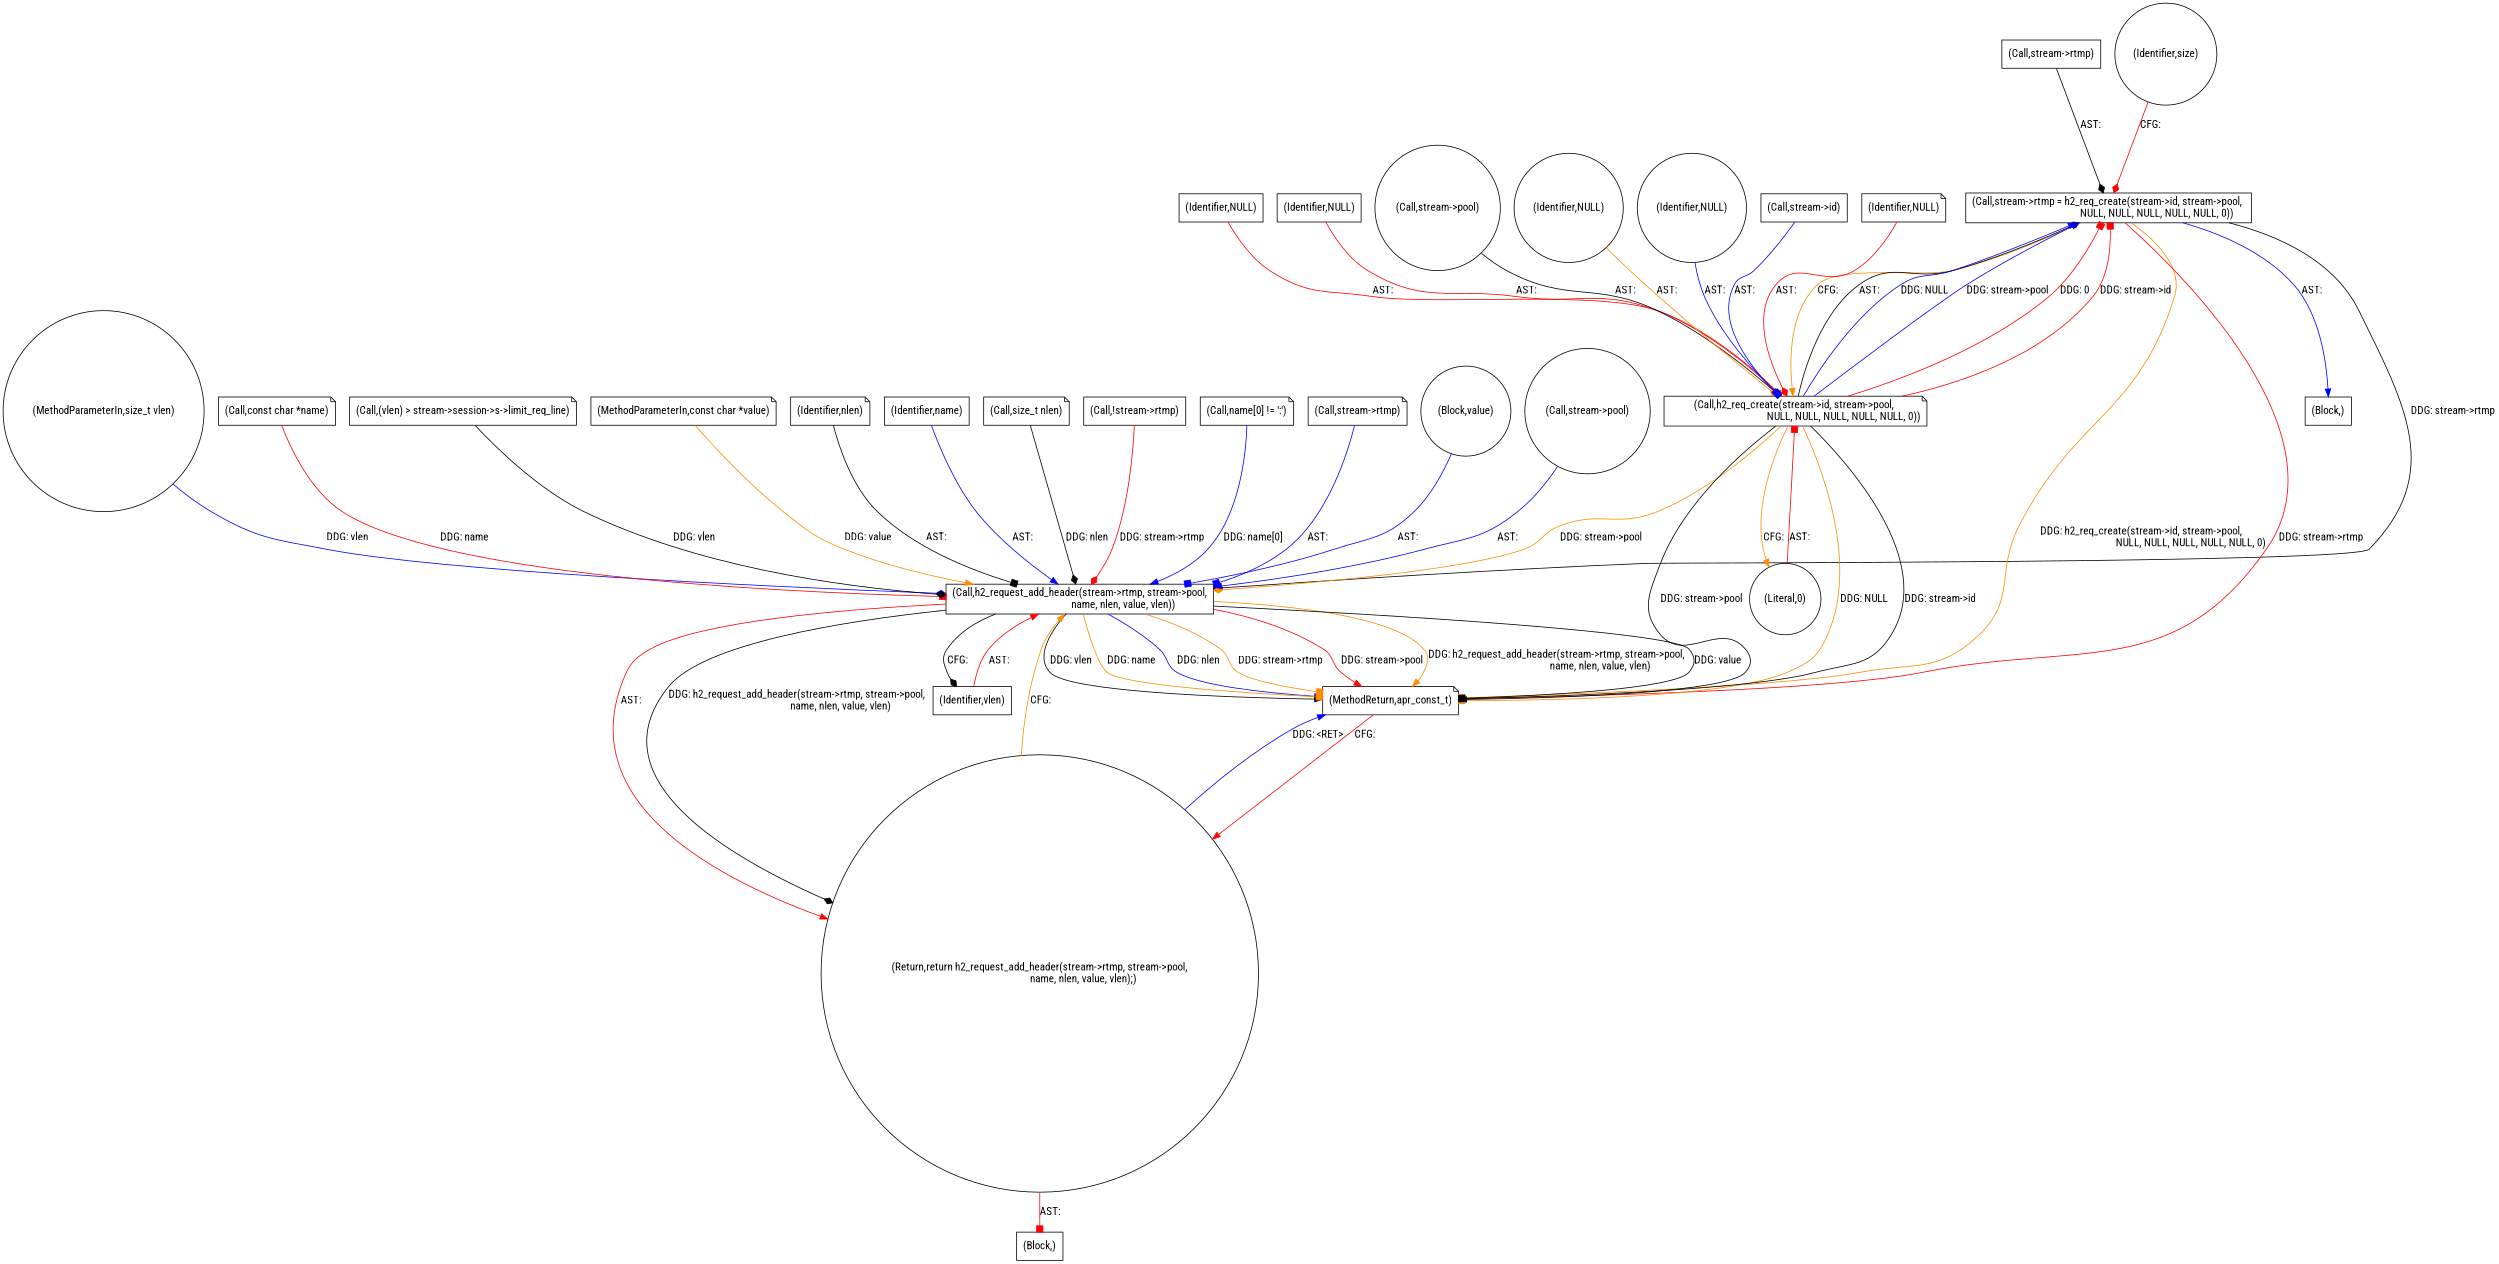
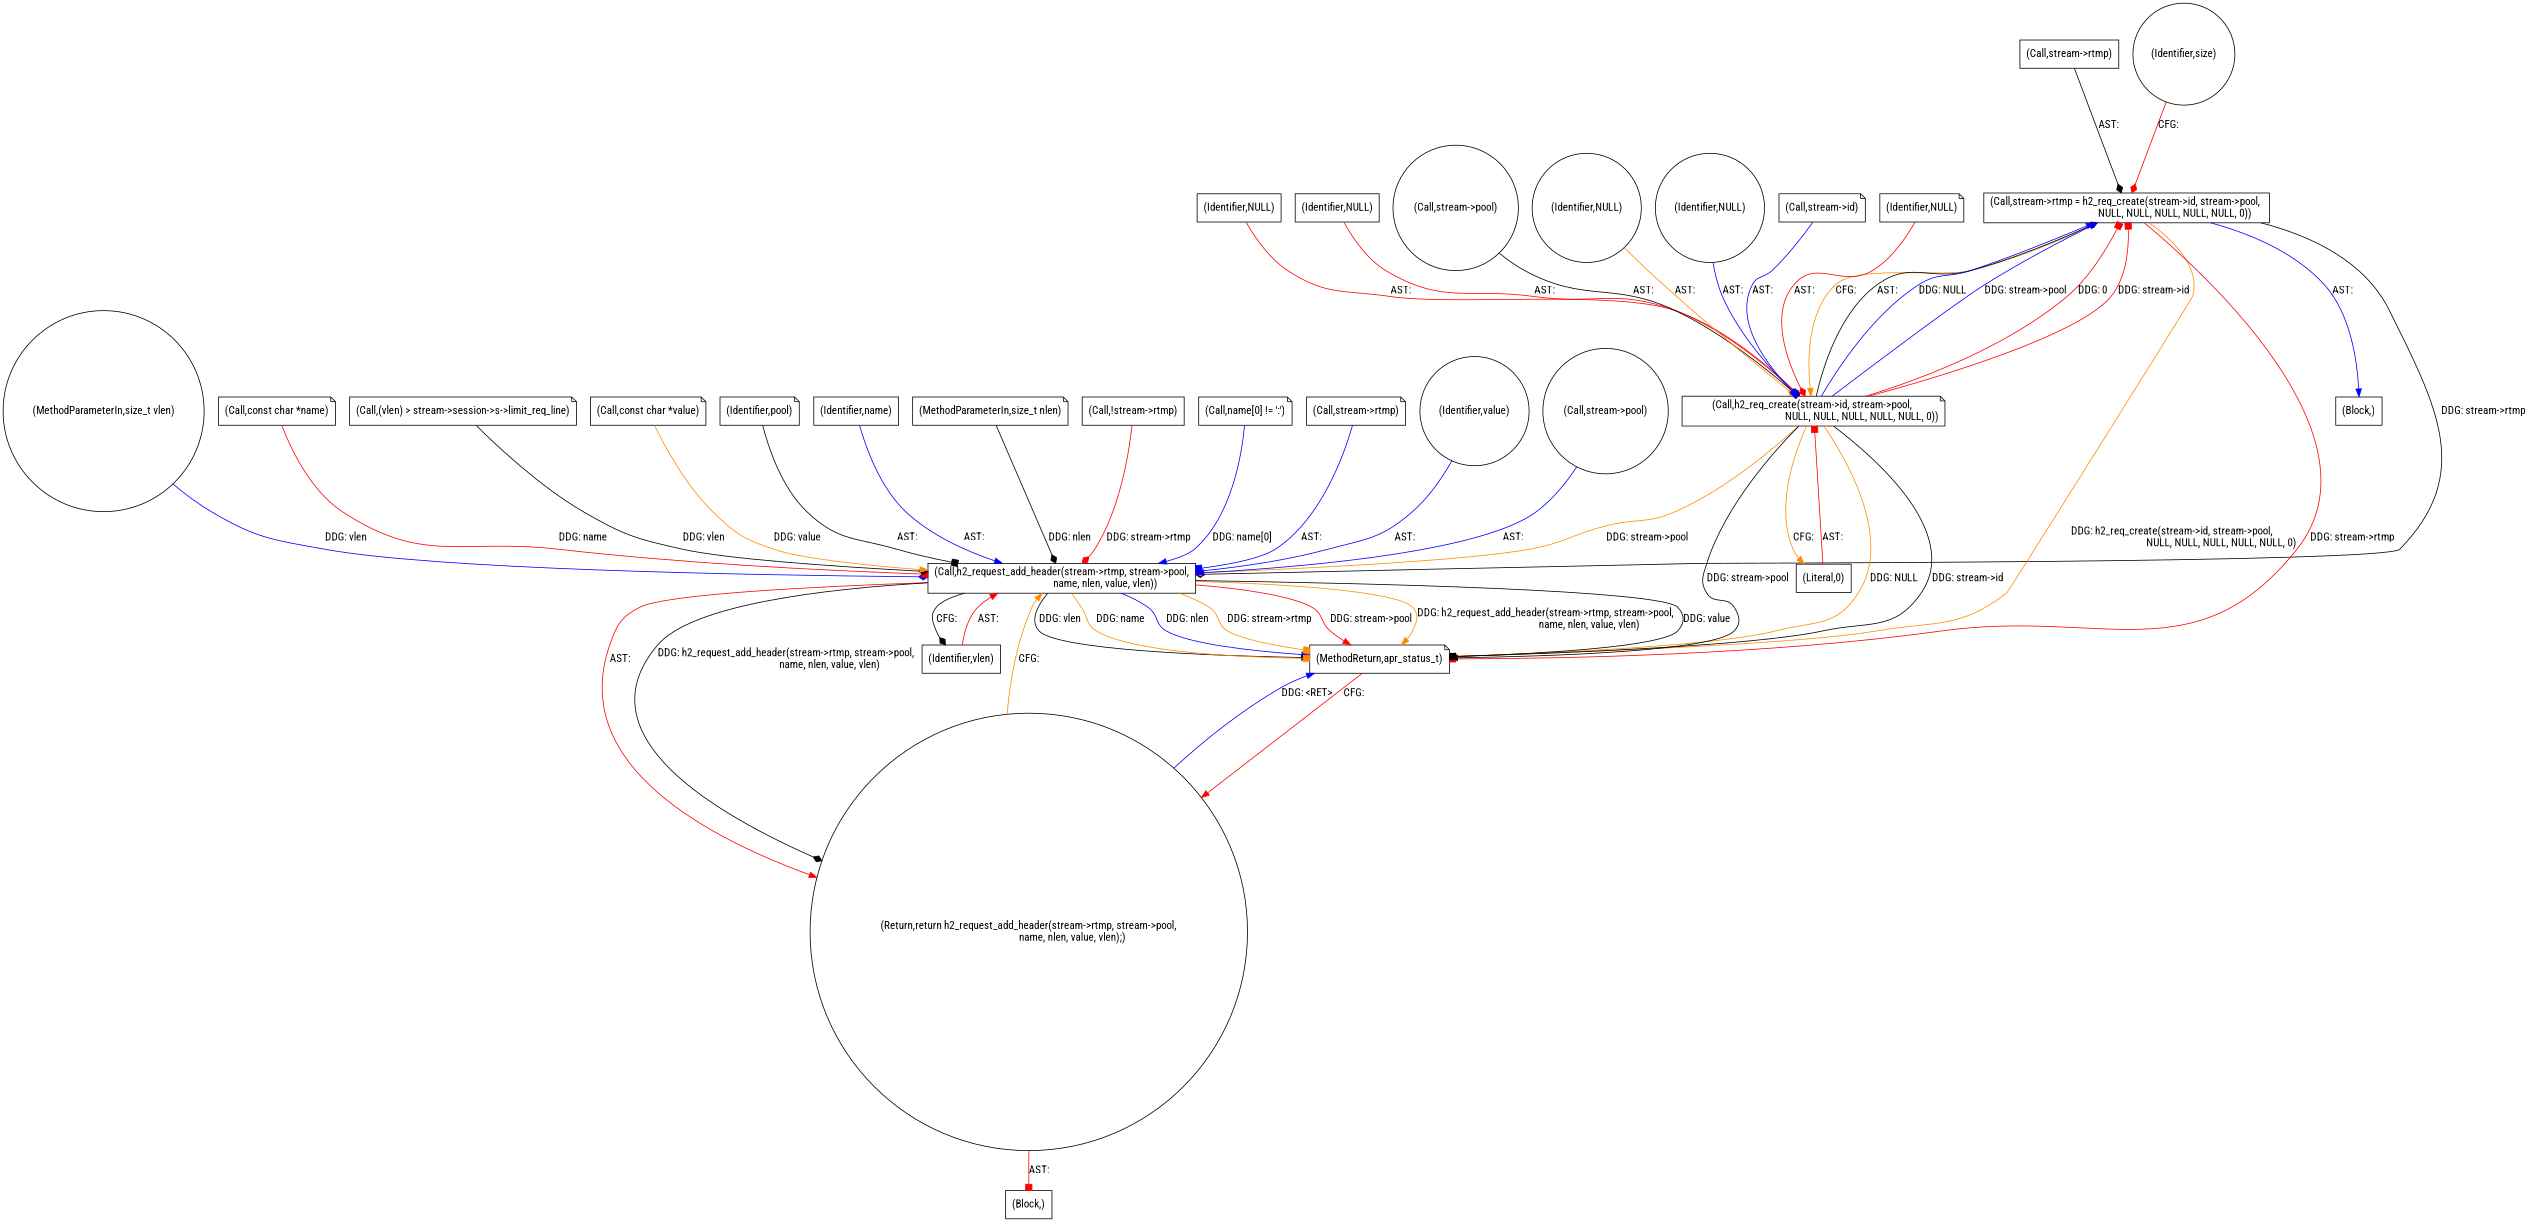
node "(Call,stream->id)": shape box -> note
node "(MethodParameterIn,const char *value)": label "(MethodParameterIn,const char *value)" -> "(Call,const char *value)"
node "(Identifier,nlen)": label "(Identifier,nlen)" -> "(Identifier,pool)"
node "(Call,size_t nlen)": label "(Call,size_t nlen)" -> "(MethodParameterIn,size_t nlen)"
node "(Block,value)": label "(Block,value)" -> "(Identifier,value)"
node "(Literal,0)": shape circle -> box
node "(MethodReturn,apr_const_t)": label "(MethodReturn,apr_const_t)" -> "(MethodReturn,apr_status_t)"
